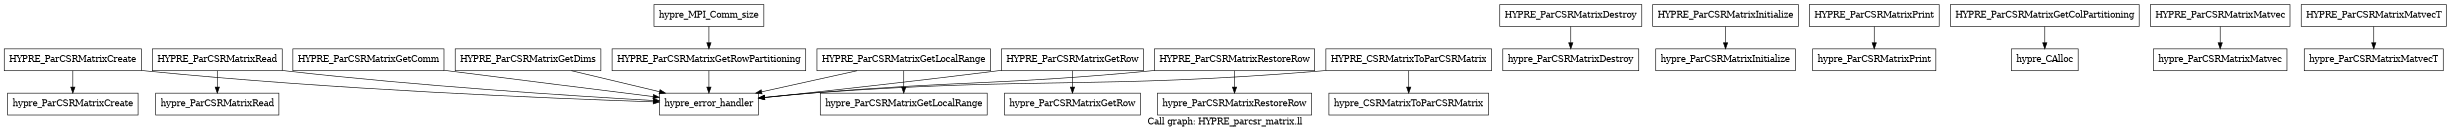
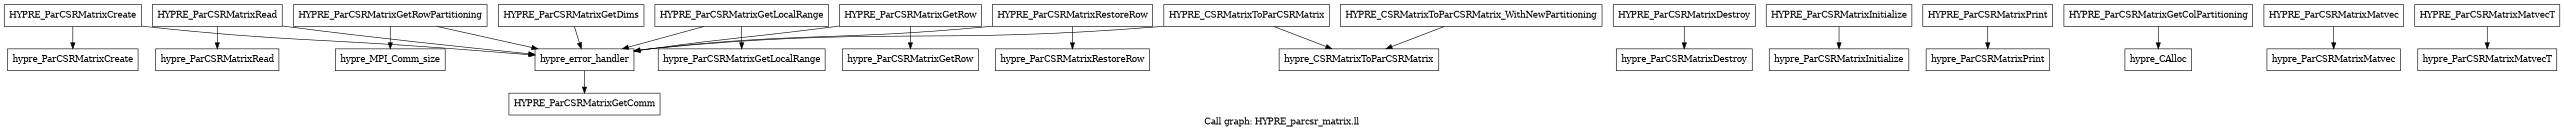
node "HYPRE_CSRMatrixToParCSRMatrix_WithNewPartitioning": added
edge "hypre_MPI_Comm_size" -> "HYPRE_ParCSRMatrixGetRowPartitioning": reversed
edge "HYPRE_ParCSRMatrixGetComm" -> "hypre_error_handler": reversed
